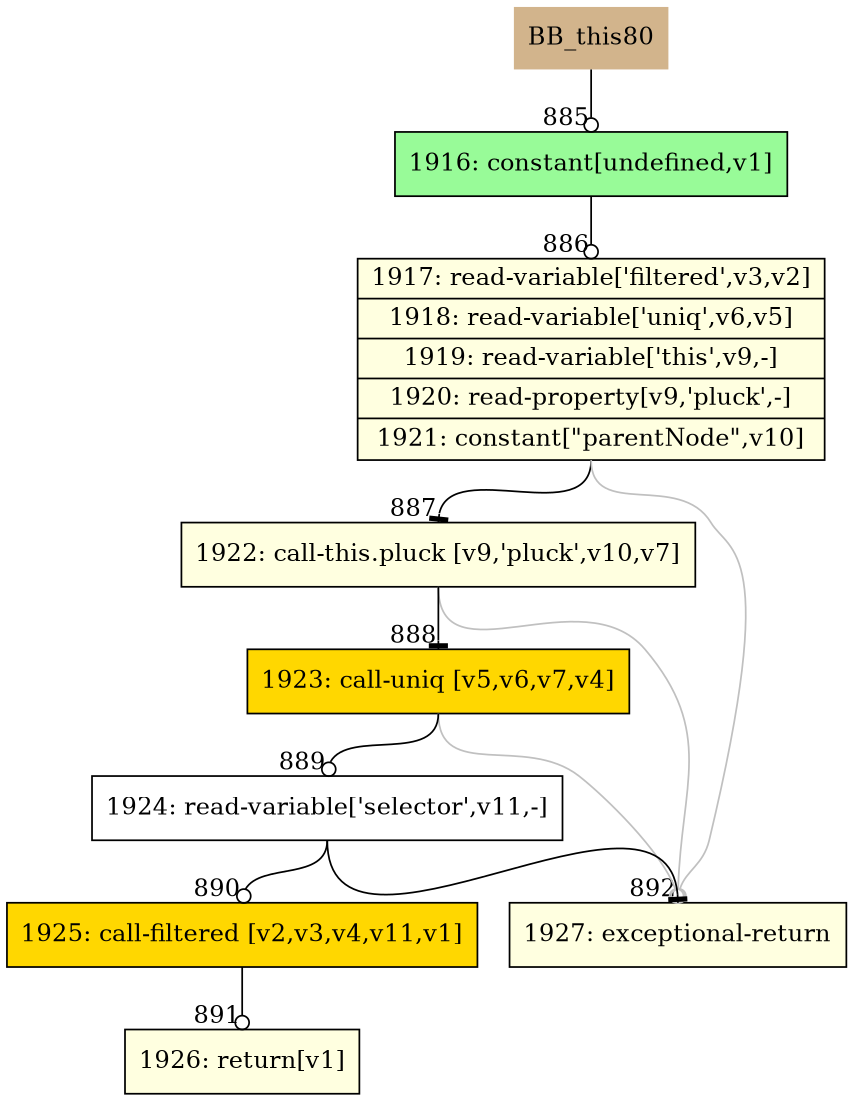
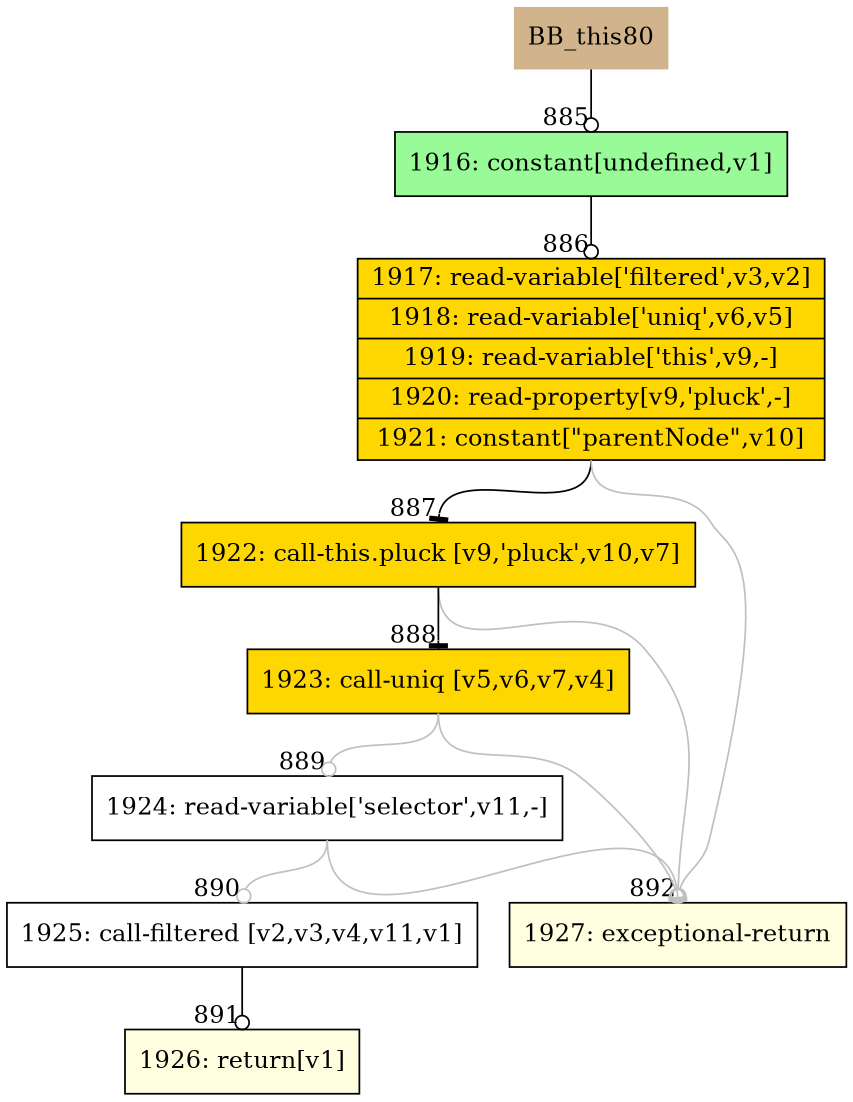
node "1917: read-variable['filtered',v3,v2]": fillcolor lightyellow -> gold
node "1922: call-this.pluck [v9,'pluck',v10,v7]": fillcolor lightyellow -> gold
edge "1923: call-uniq [v5,v6,v7,v4]" -> "1924: read-variable['selector',v11,-]": color black -> gray
edge "1924: read-variable['selector',v11,-]" -> "1925: call-filtered [v2,v3,v4,v11,v1]": color black -> gray
edge "1924: read-variable['selector',v11,-]" -> "1927: exceptional-return": color black -> gray
node "1925: call-filtered [v2,v3,v4,v11,v1]": fillcolor gold -> white
